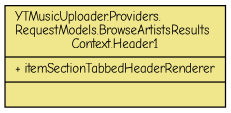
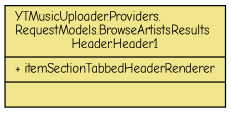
node "YTMusicUploader.Providers.": text "Context.Header1" -> "Header.Header1"
